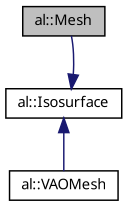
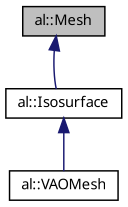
edge "al::Mesh" -> "al::Isosurface": reversed
